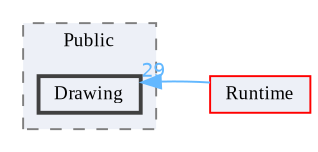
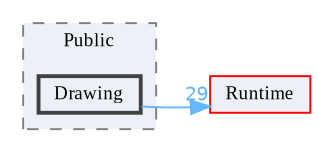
edge "Runtime" -> "Drawing": reversed
